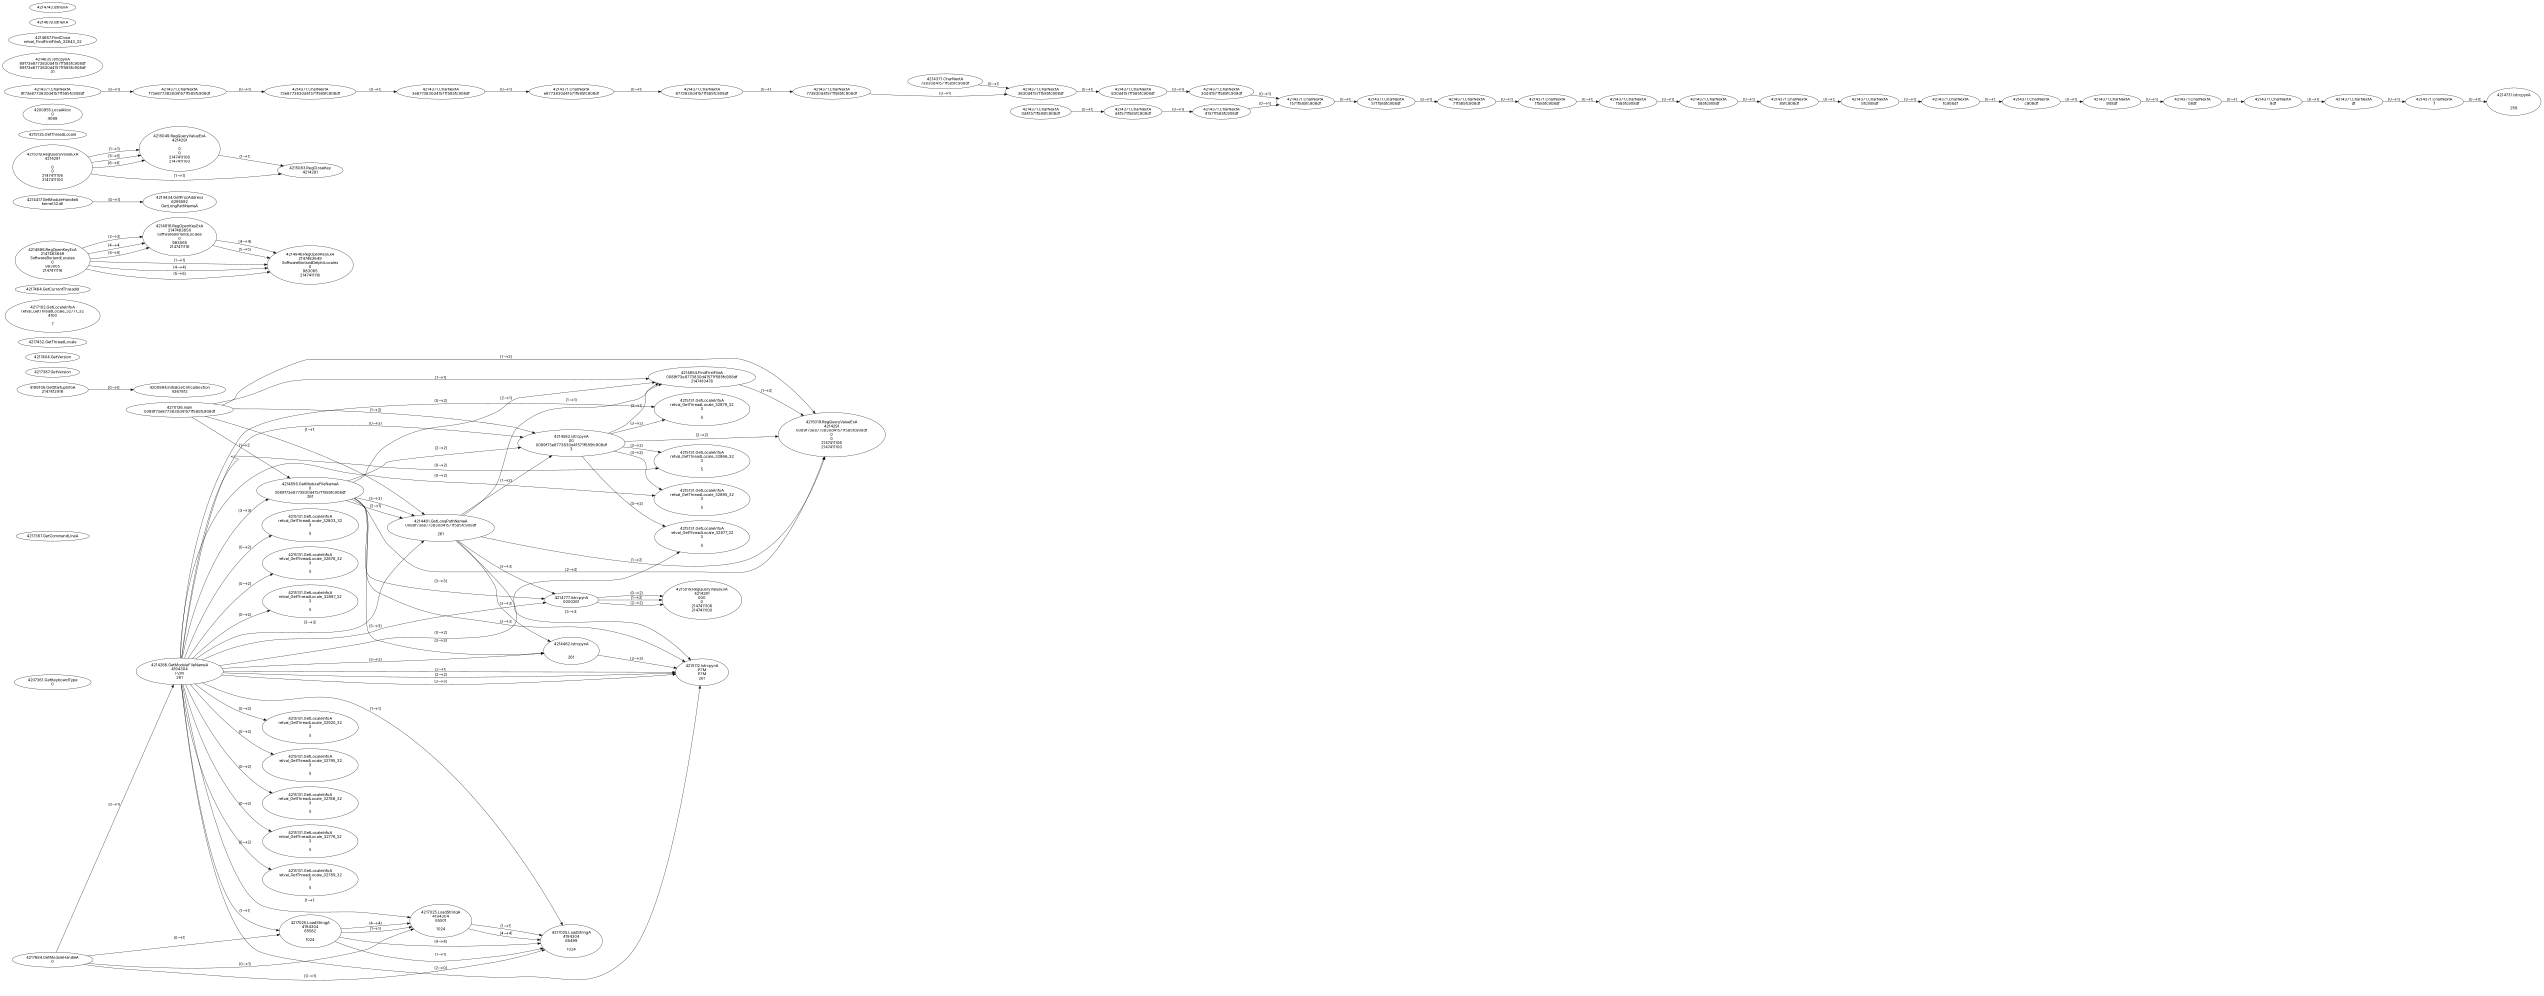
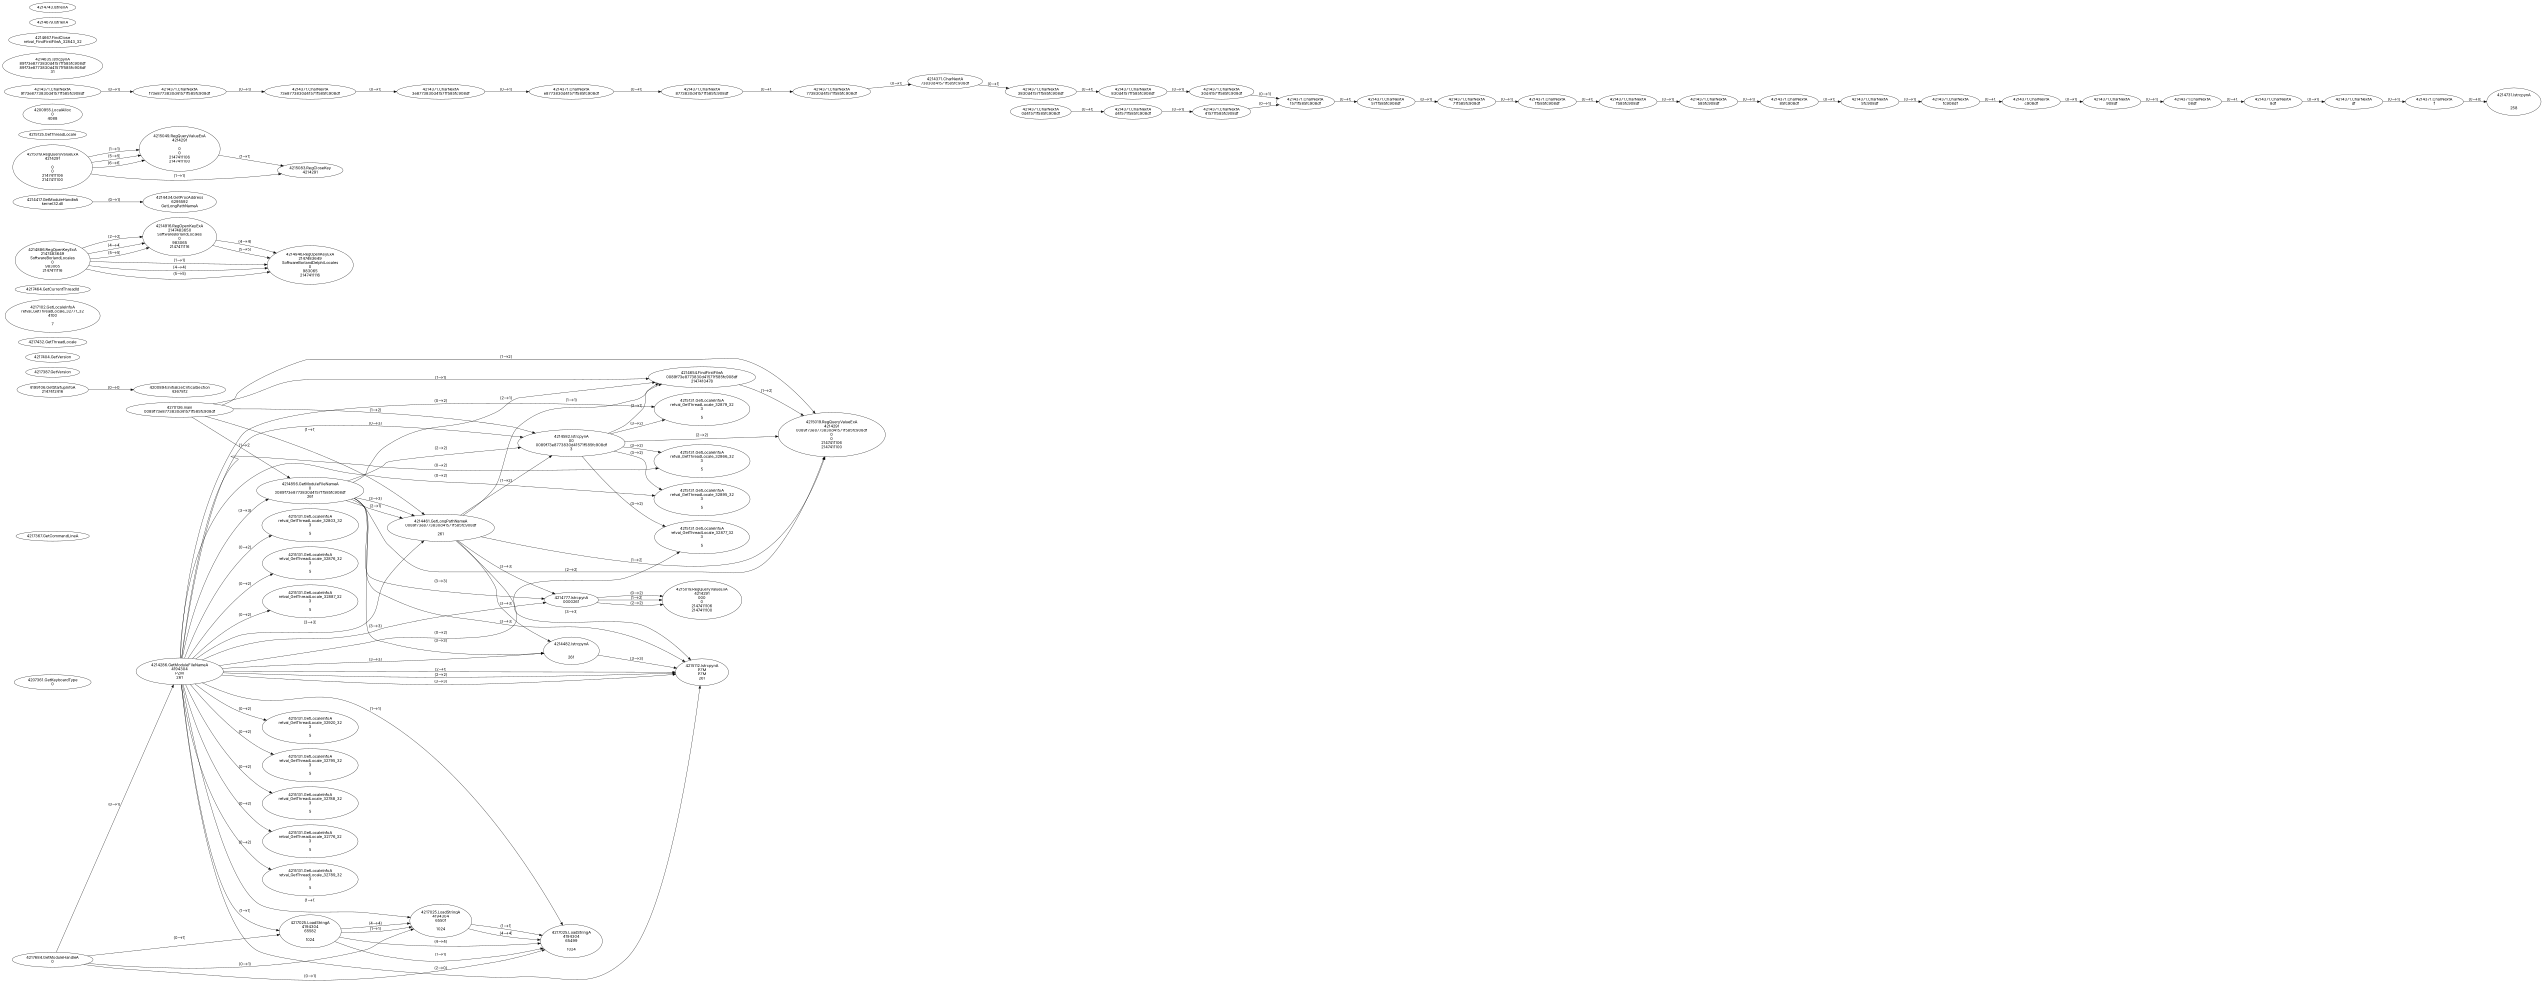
edge "4214371.CharNextA 773830d41571f585fc908df" -> "4214371.CharNextA 3830d41571f585fc908df": now "4214371.CharNextA 773830d41571f585fc908df" -> "4214371.CharNextA 73830d41571f585fc908df"
